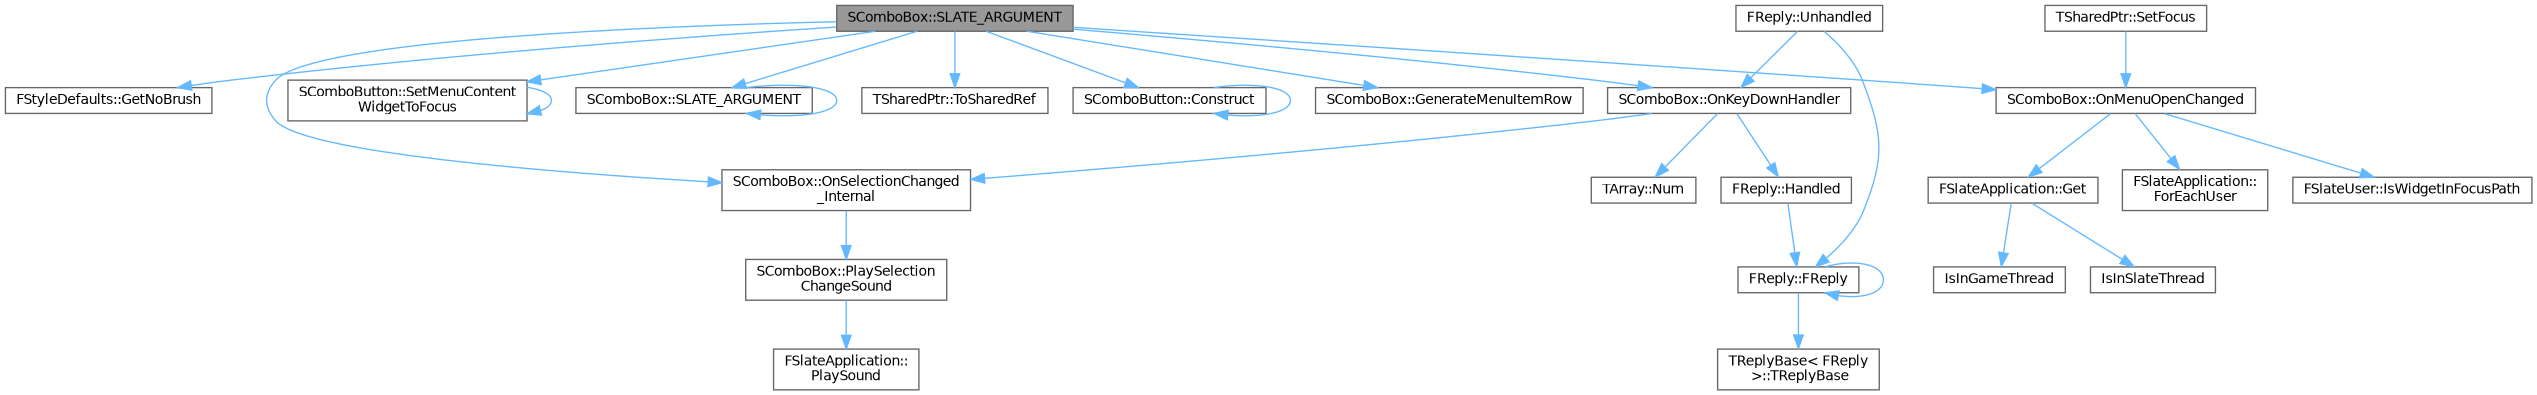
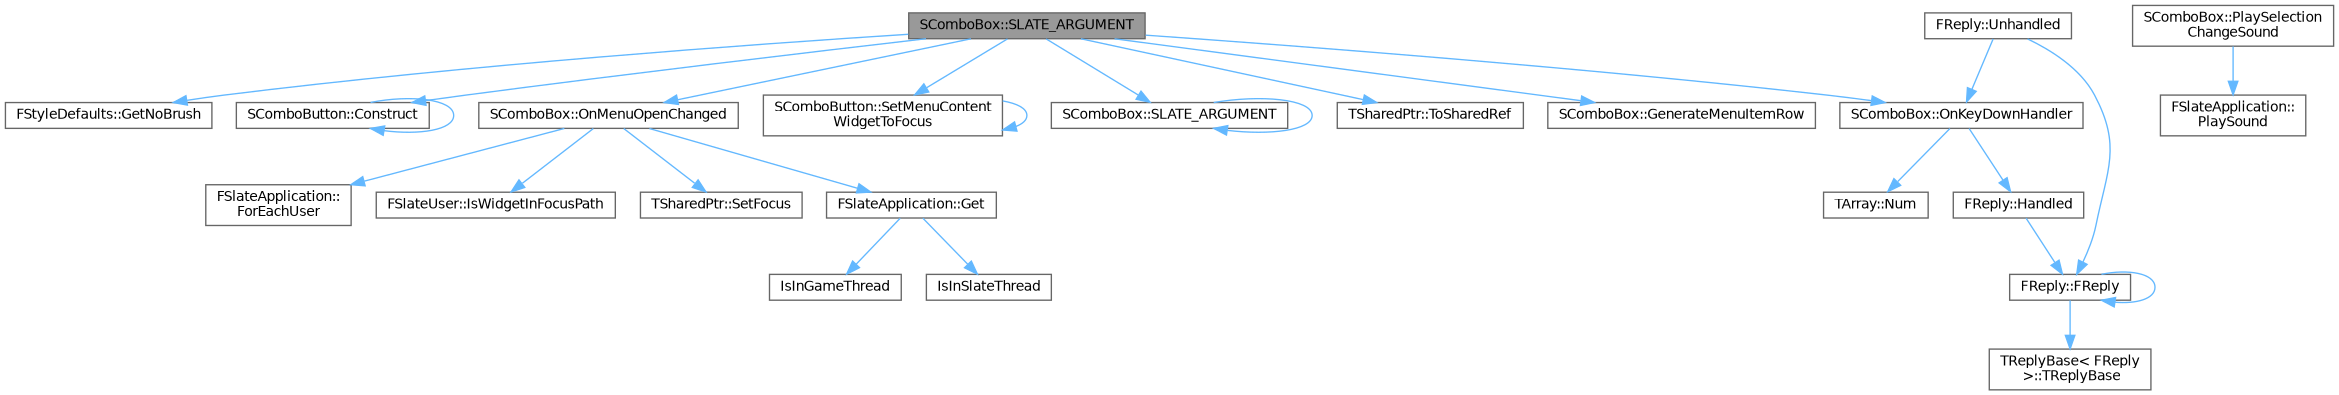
edge "TSharedPtr::SetFocus" -> "SComboBox::OnMenuOpenChanged": reversed
node "SComboBox::OnSelectionChanged _Internal": removed
